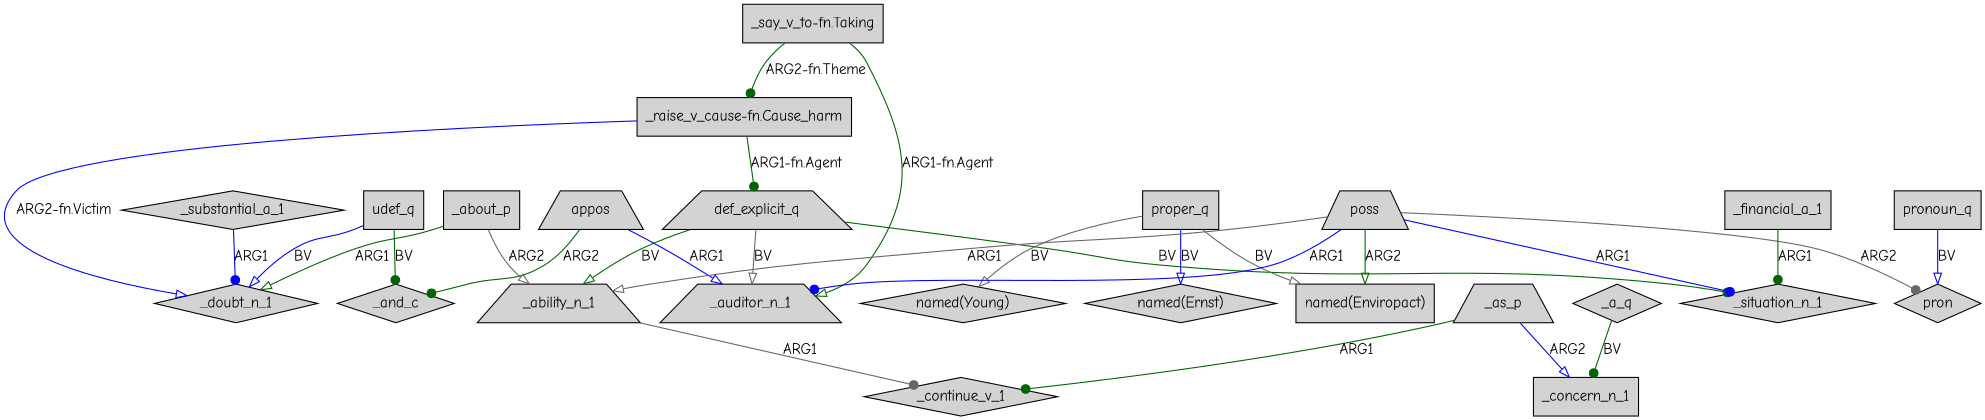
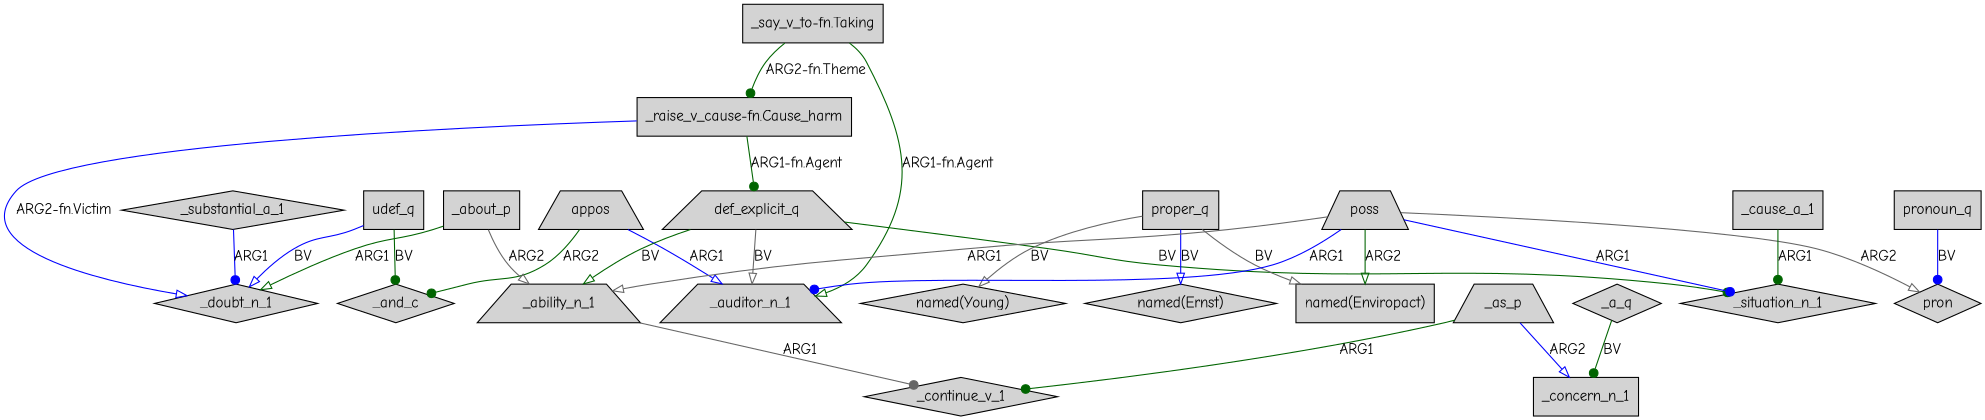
node "_financial_a_1": label "_financial_a_1" -> "_cause_a_1"
edge "poss" -> "pron": arrowhead dot -> onormal
edge "pronoun_q" -> "pron": arrowhead onormal -> dot
